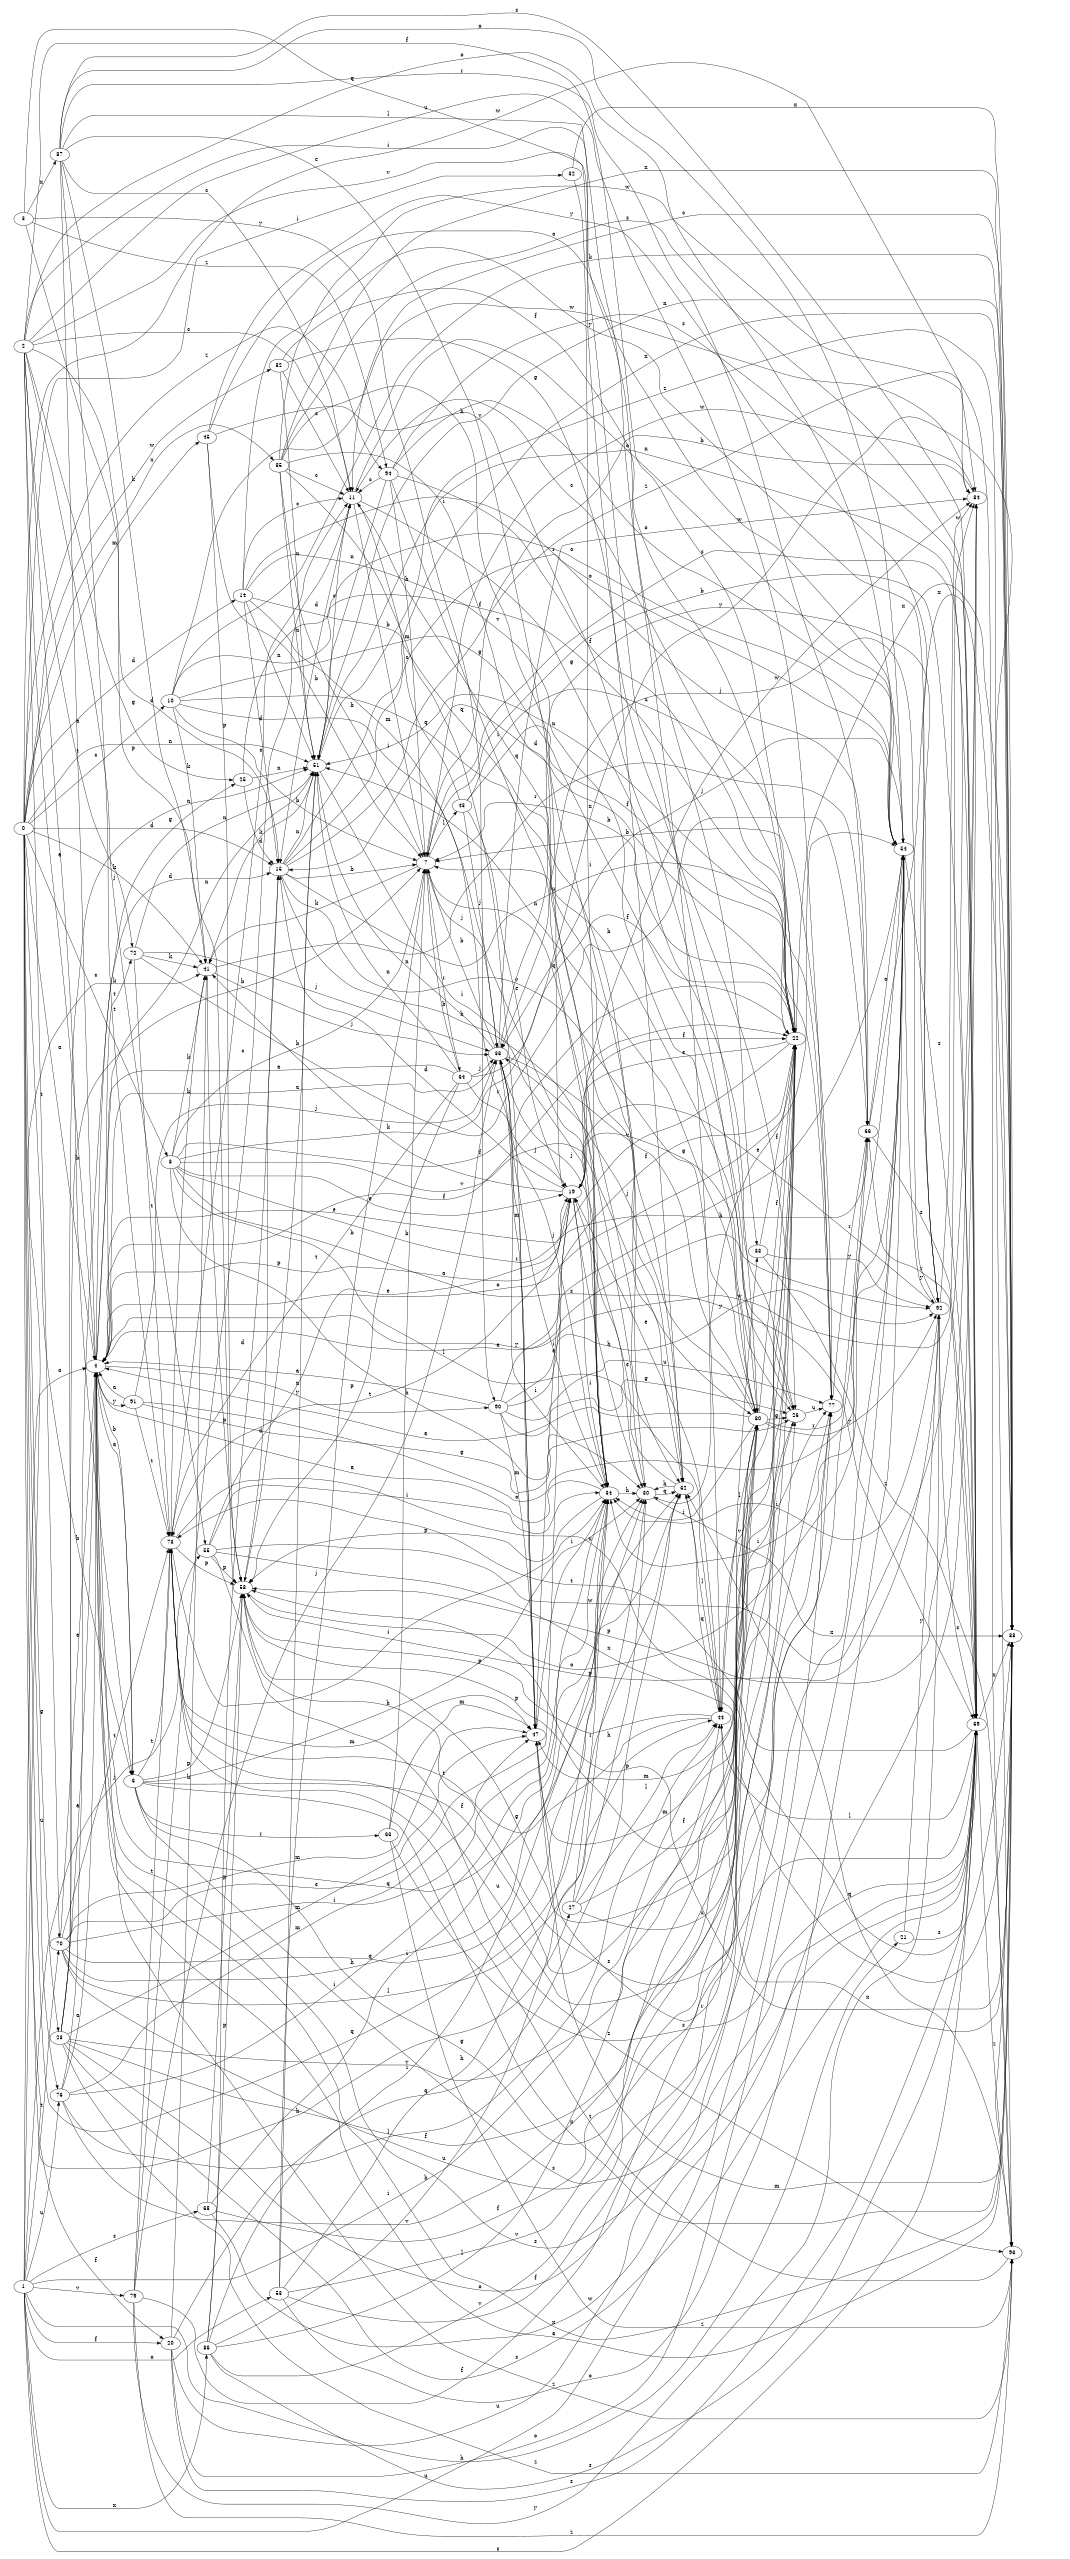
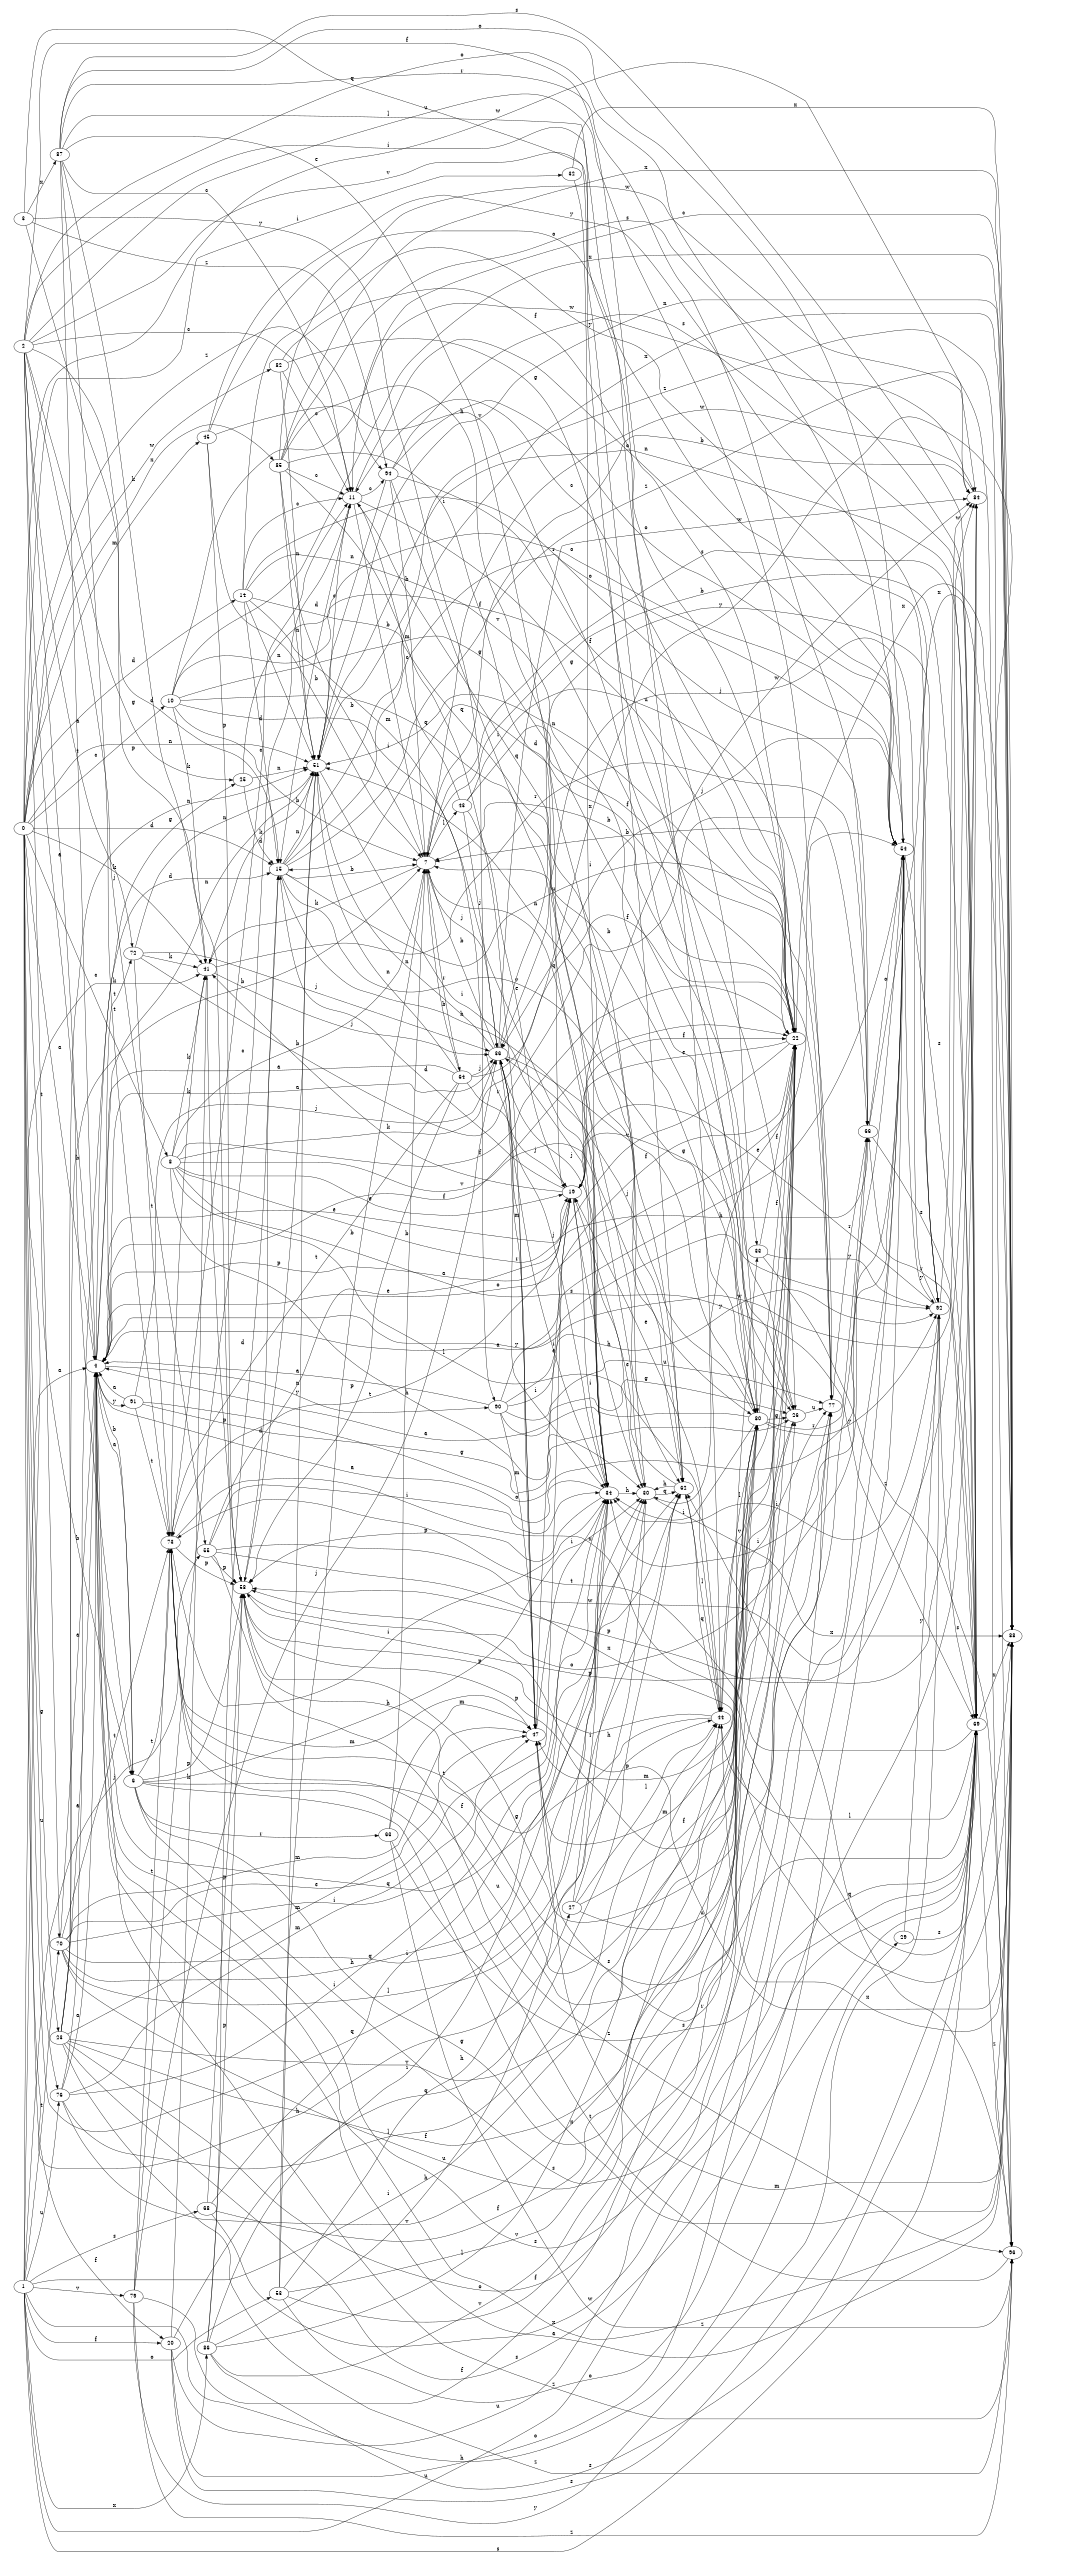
edge "10" -> "88": label "k" -> "x"
edge "94" -> "11": reversed
node "21": label "21" -> "29"
